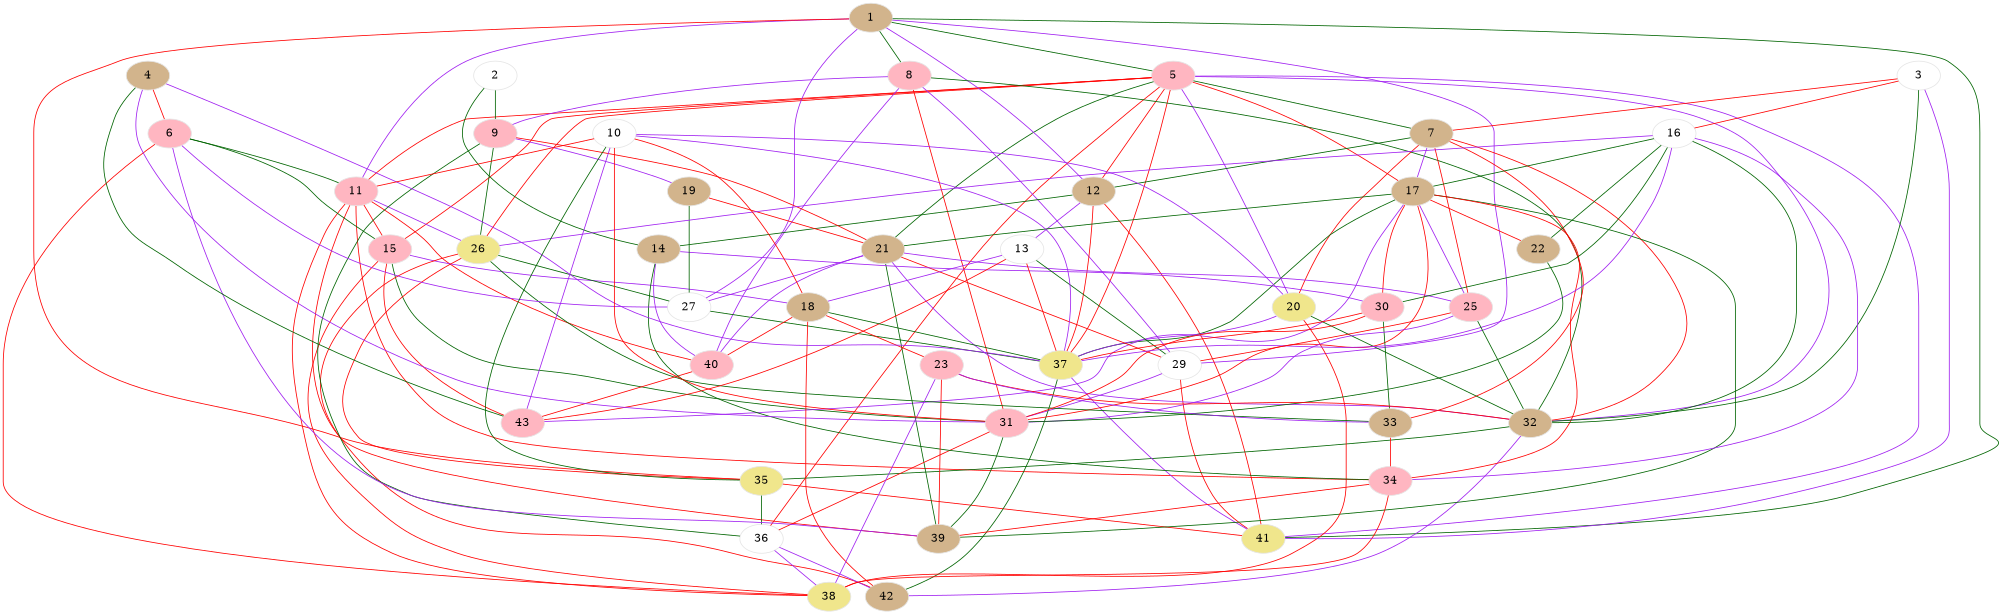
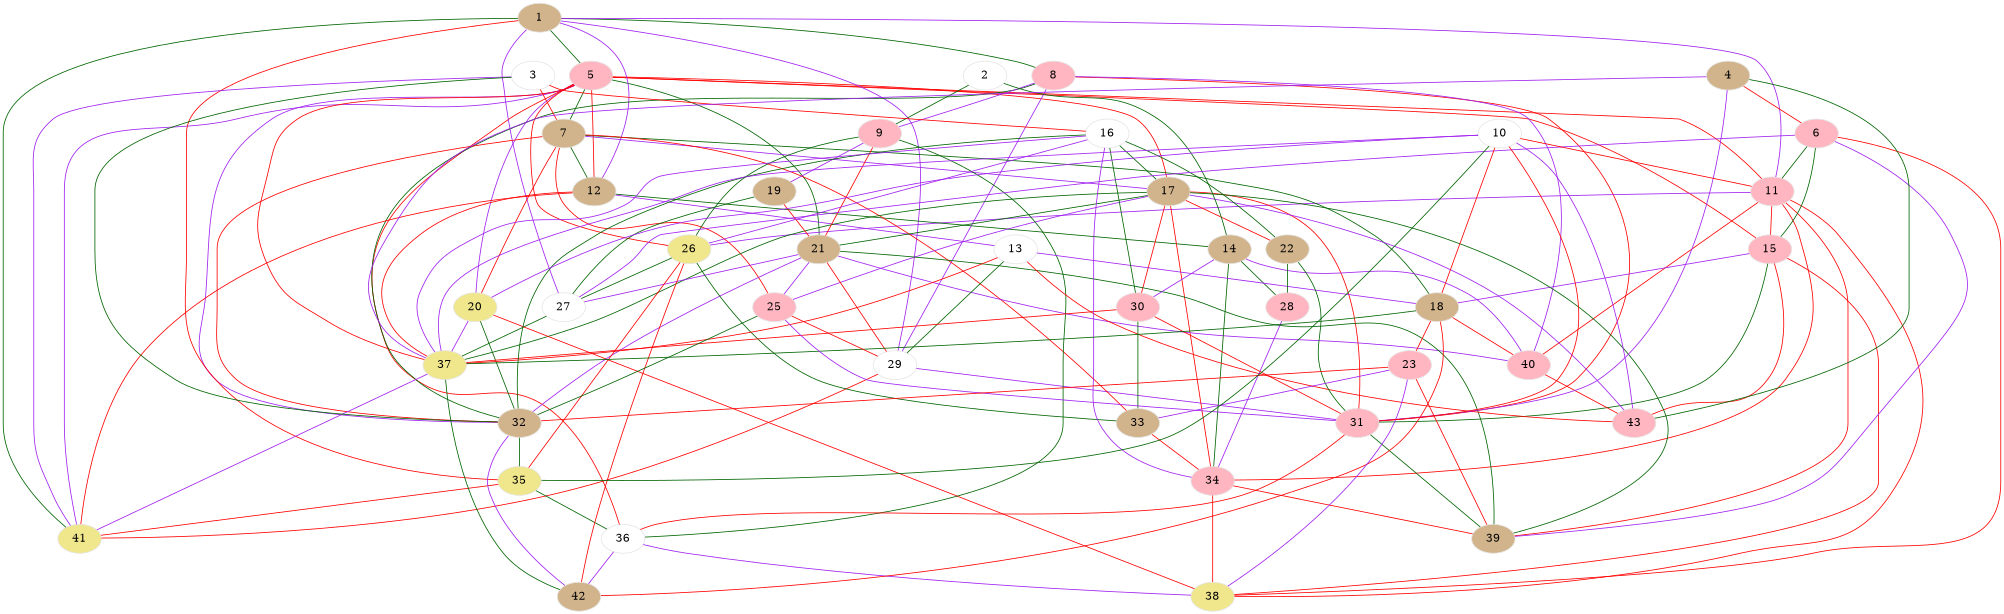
edge "7" -- "18": added
node "28": added
